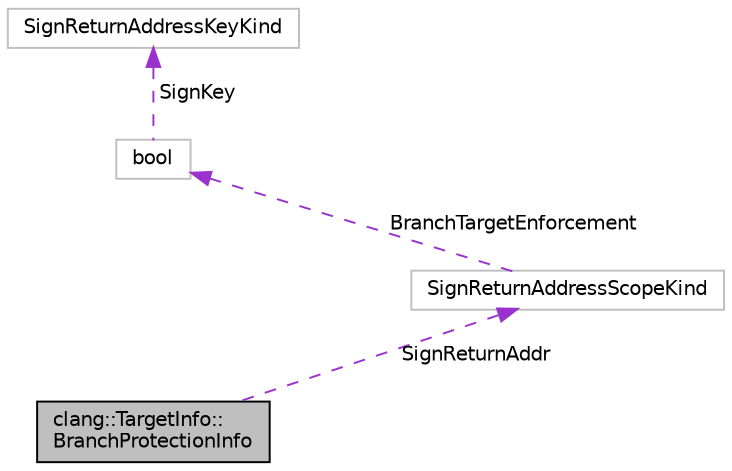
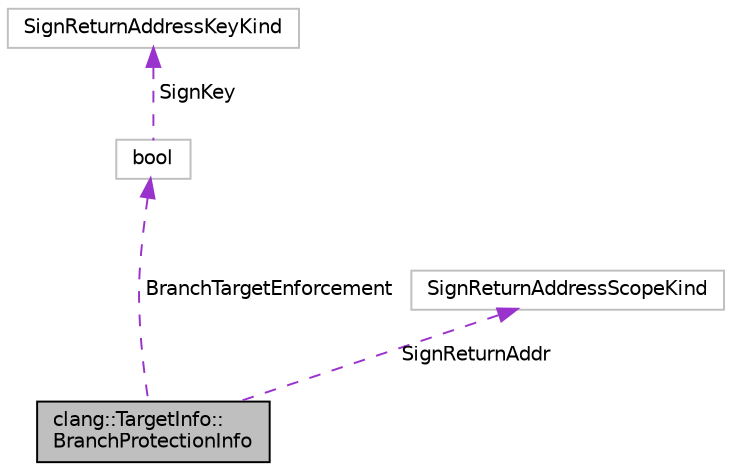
edge "SignReturnAddressScopeKind" -> "bool": now "clang::TargetInfo:: BranchProtectionInfo" -> "bool"
